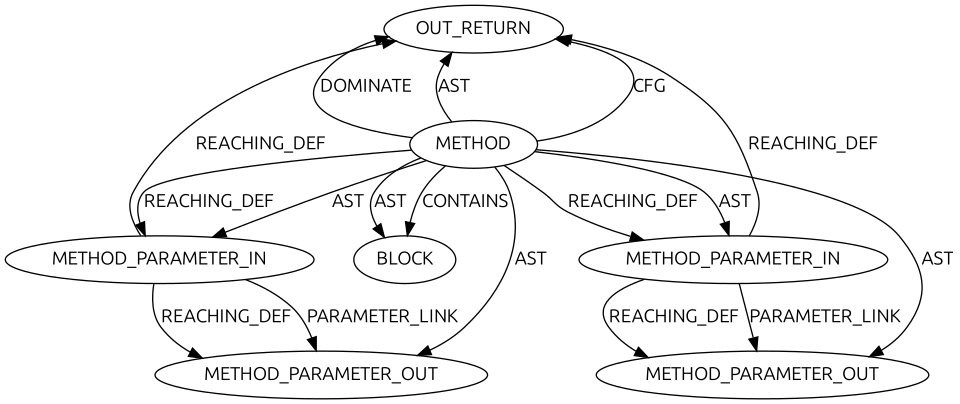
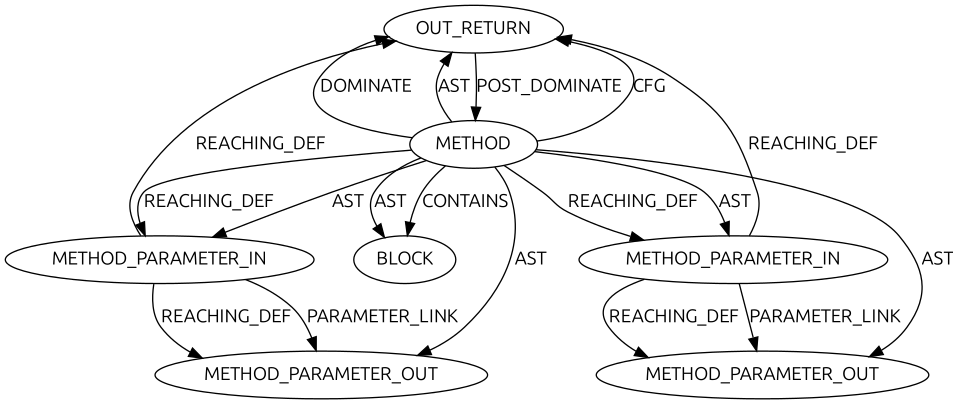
edge "OUT_RETURN" -> "METHOD": added, label "POST_DOMINATE"
